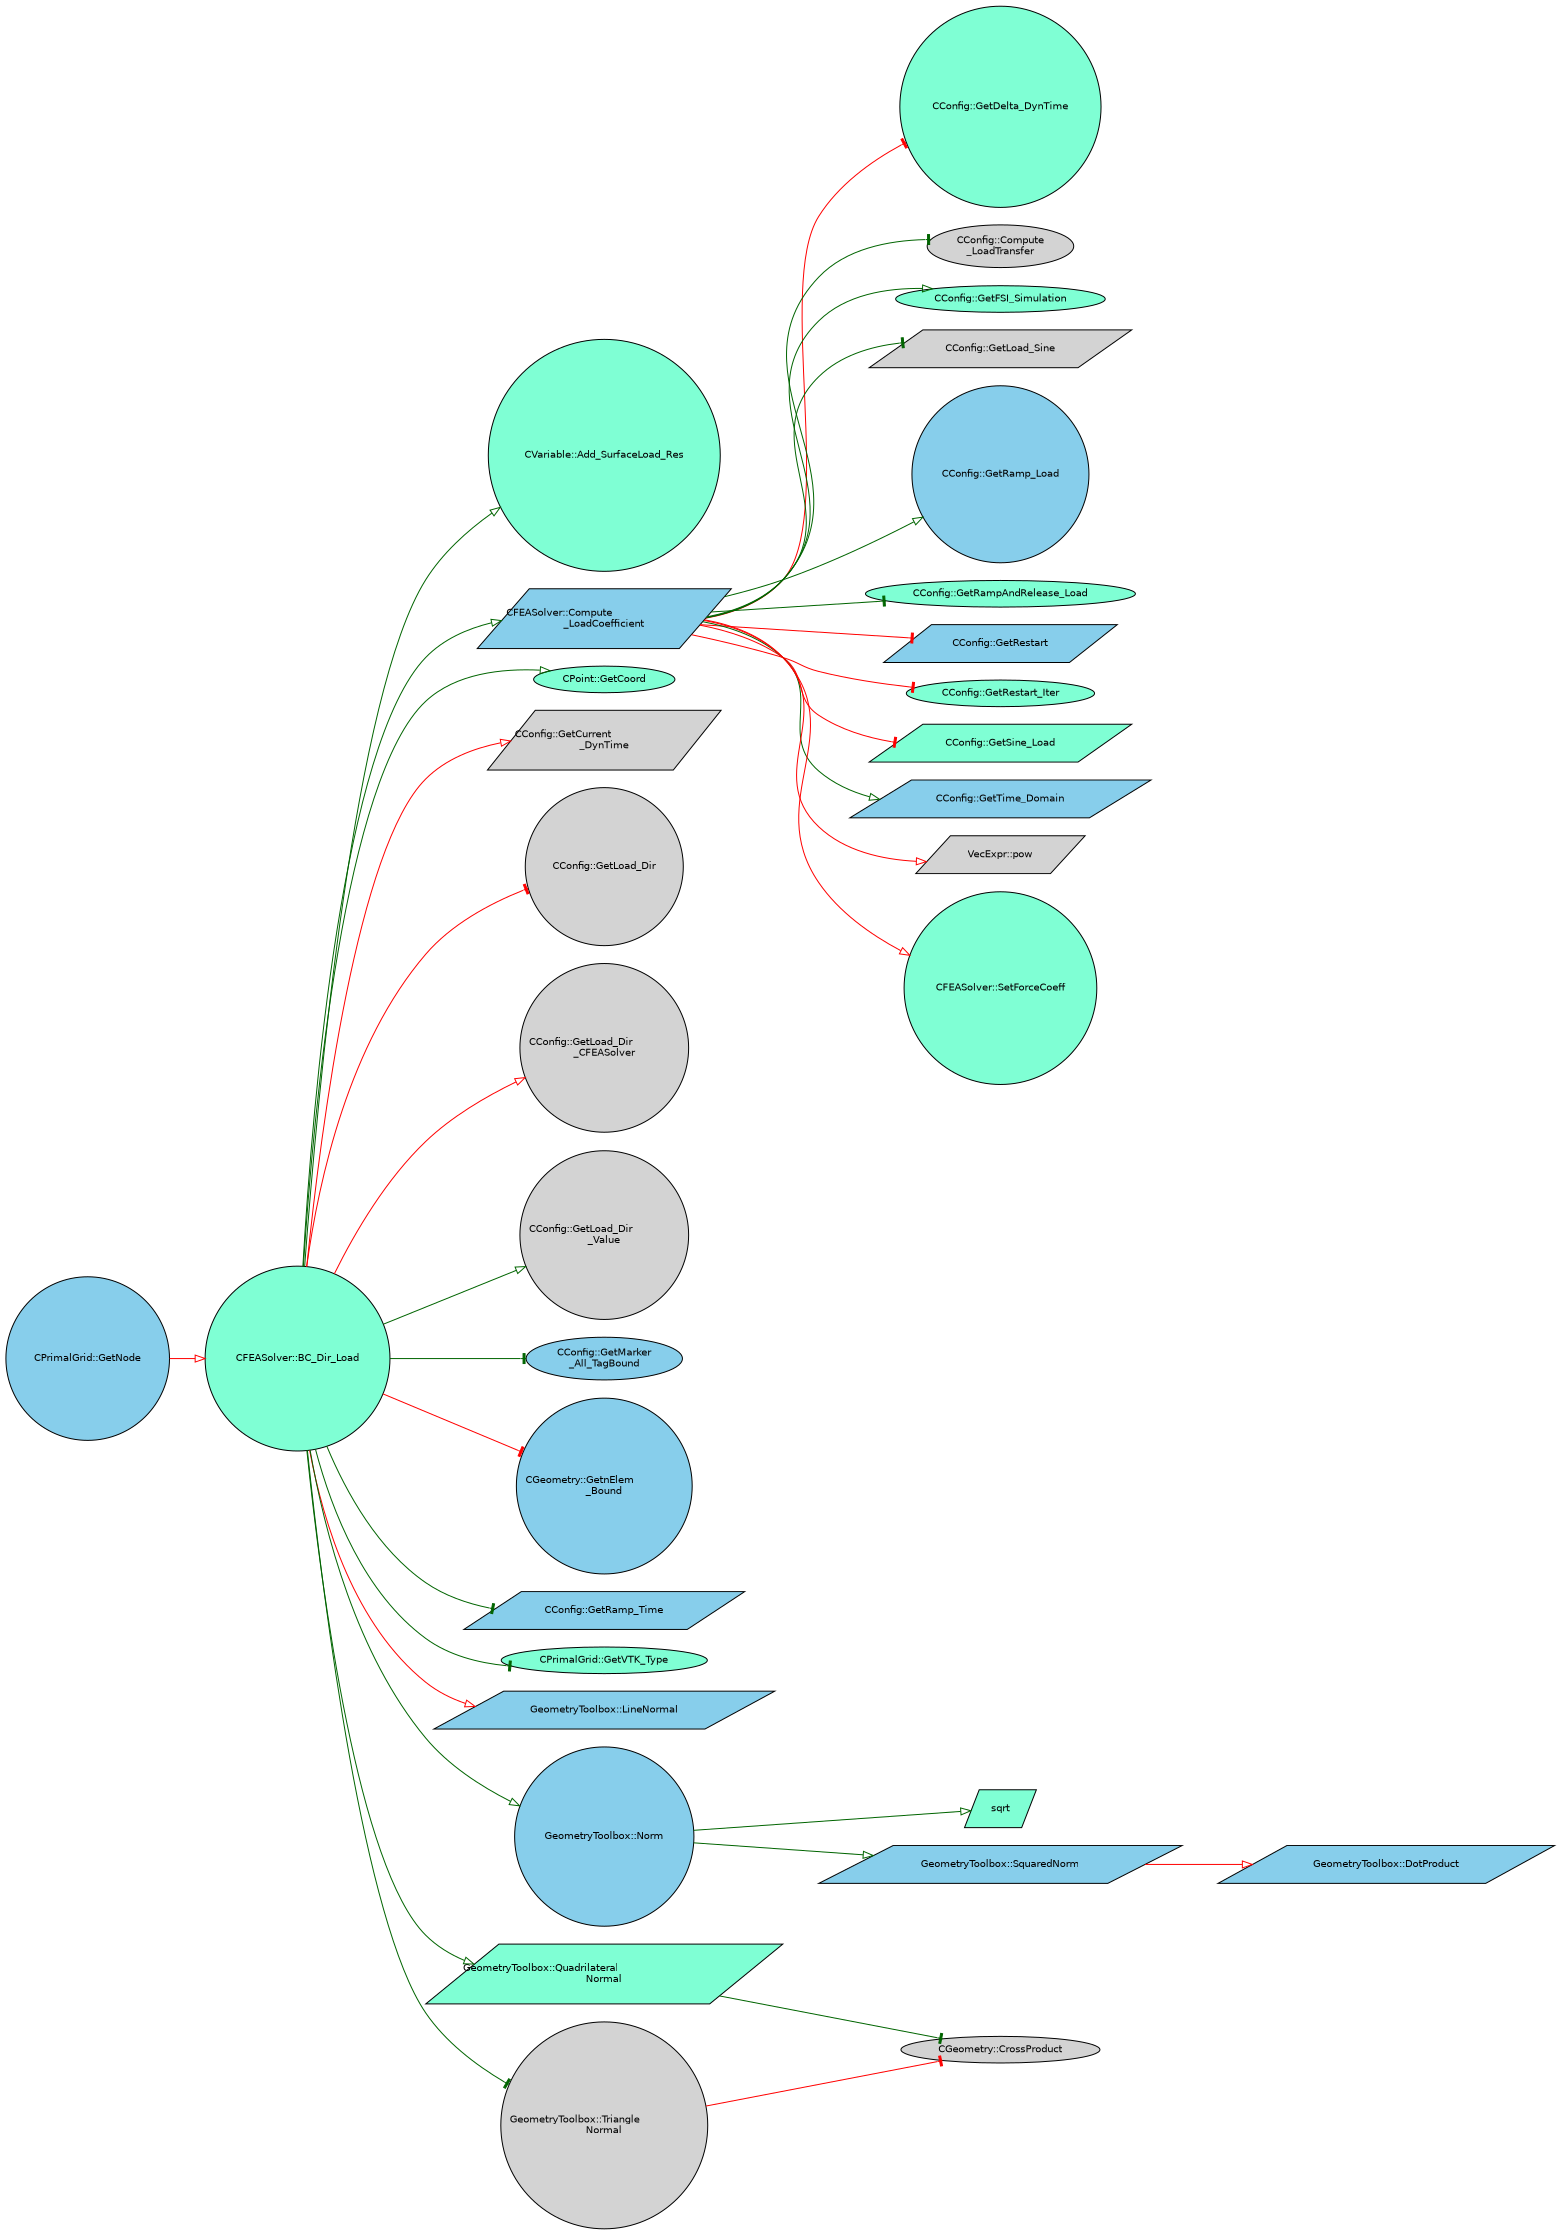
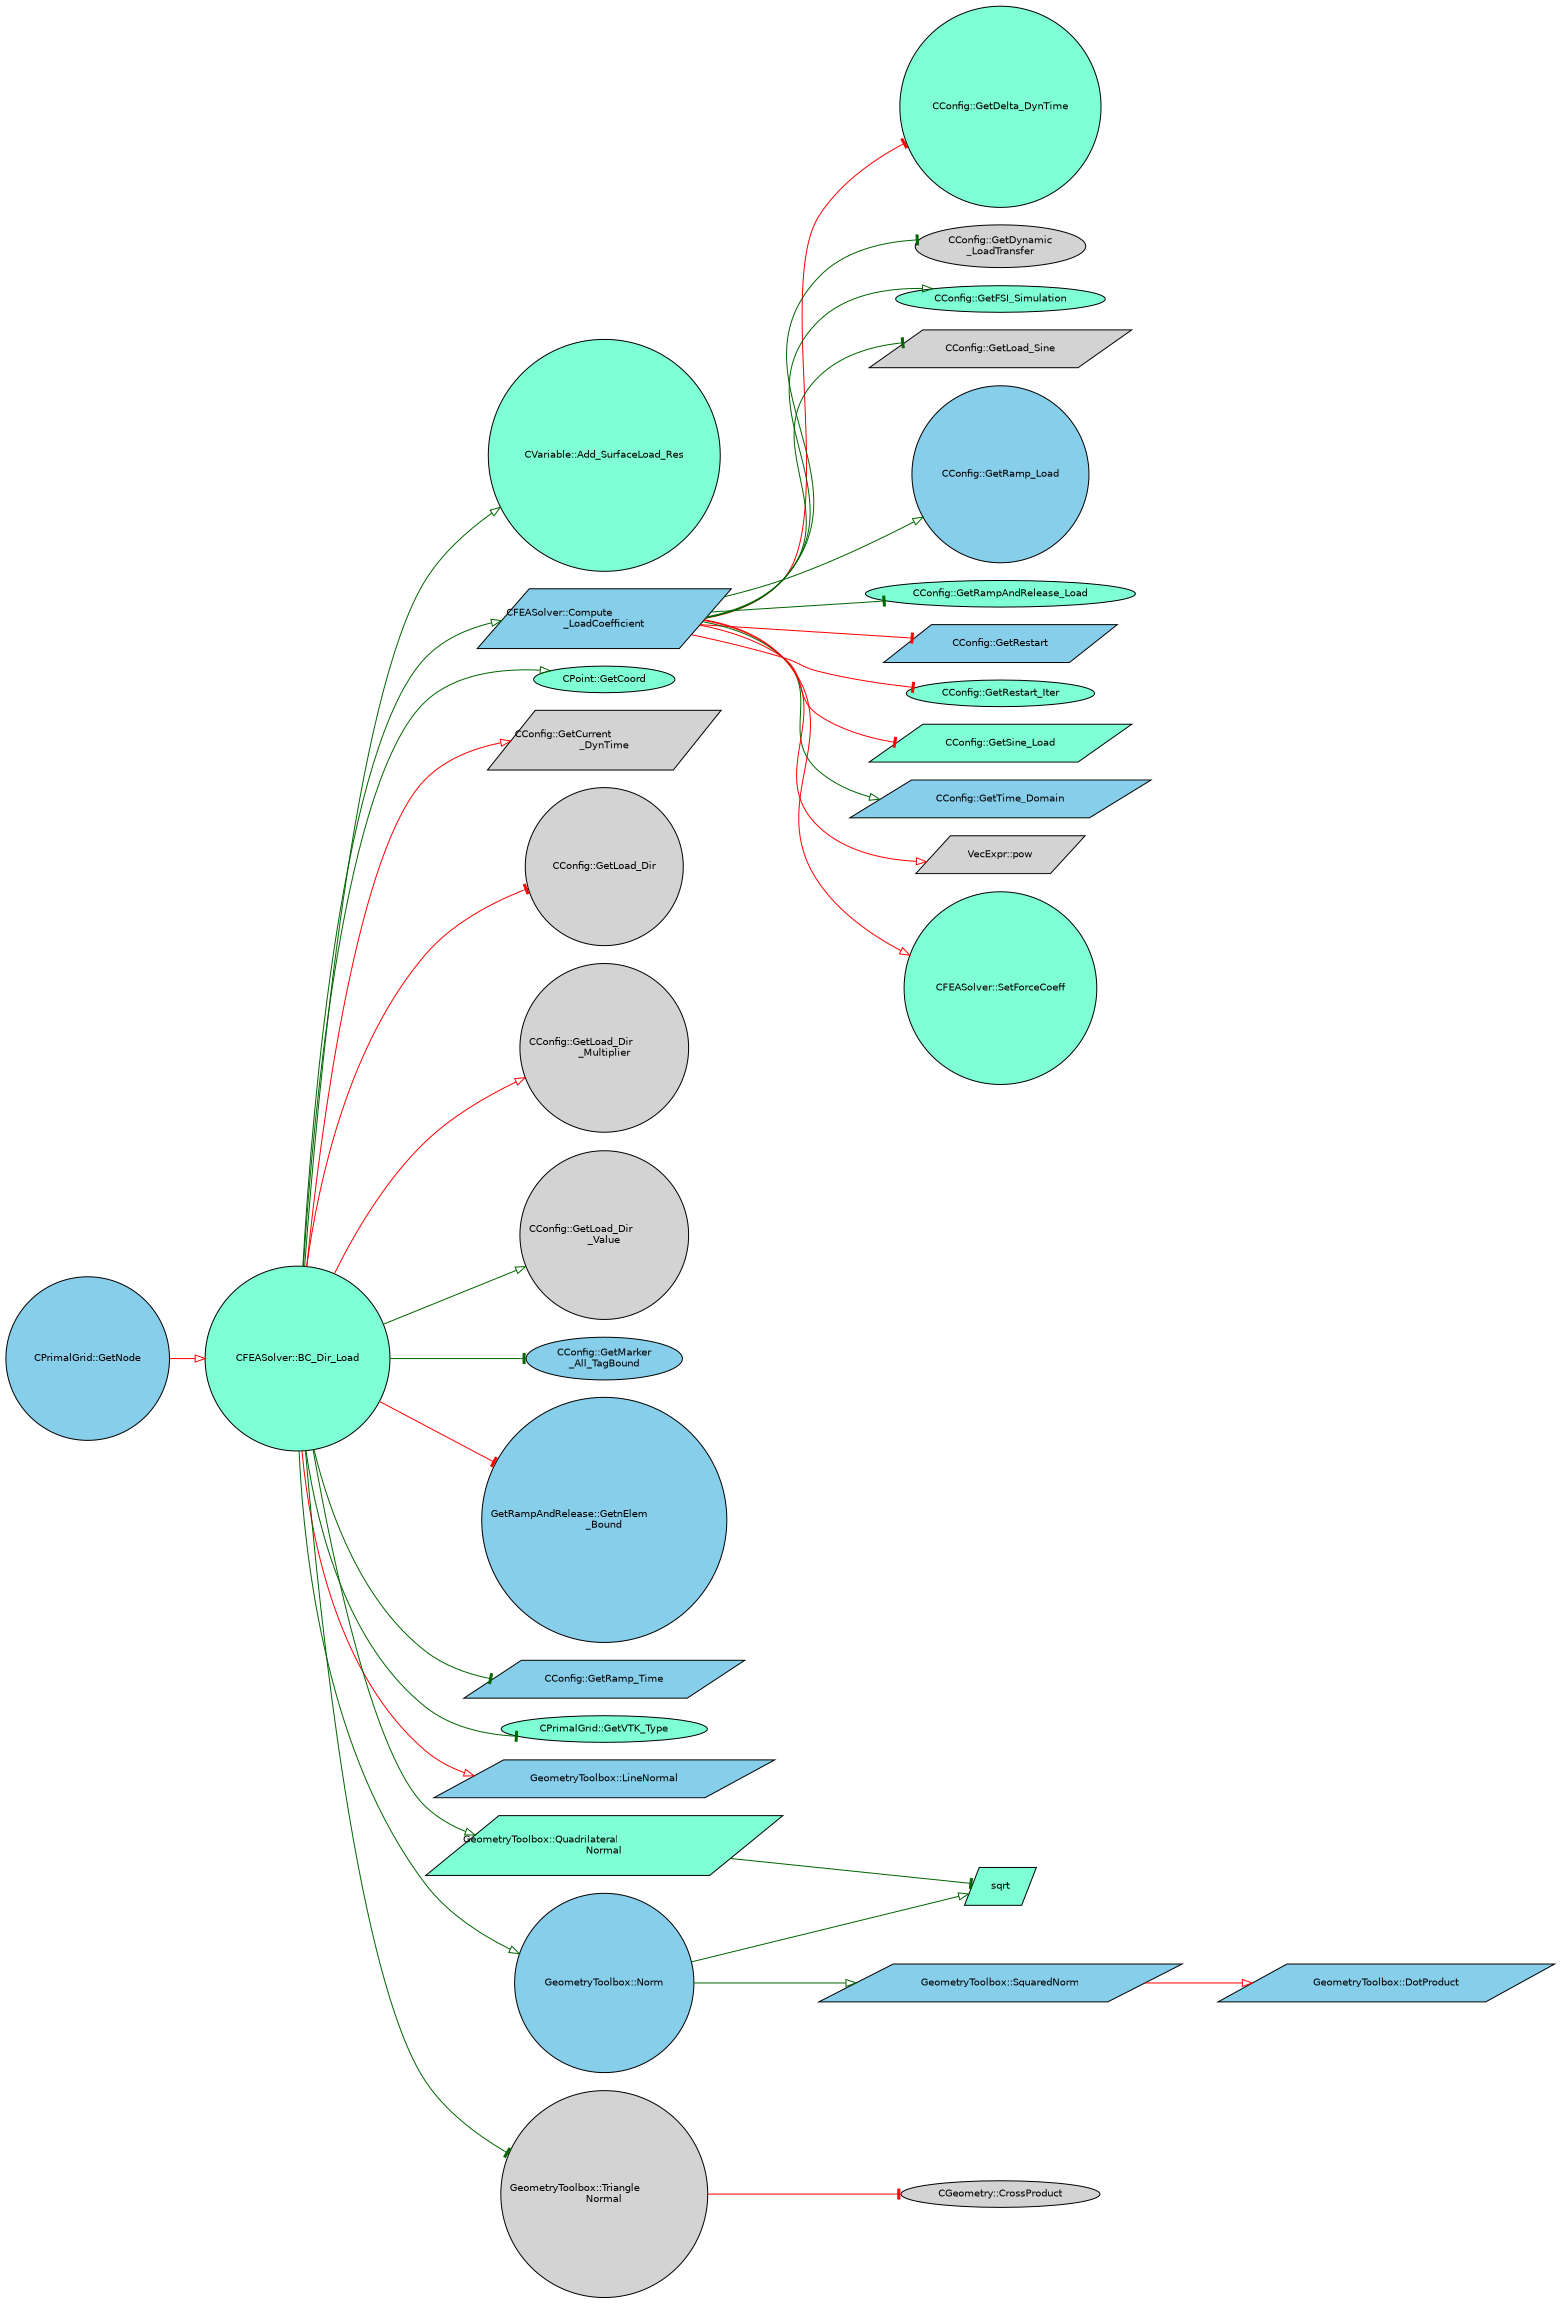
node "CConfig::Compute _LoadTransfer": label "CConfig::Compute _LoadTransfer" -> "CConfig::GetDynamic _LoadTransfer"
node "CConfig::GetLoad_Dir _CFEASolver": label "CConfig::GetLoad_Dir _CFEASolver" -> "CConfig::GetLoad_Dir _Multiplier"
node "CGeometry::GetnElem _Bound": label "CGeometry::GetnElem _Bound" -> "GetRampAndRelease::GetnElem _Bound"
edge "GeometryToolbox::Quadrilateral Normal" -> "CGeometry::CrossProduct": now "GeometryToolbox::Quadrilateral Normal" -> "sqrt"
